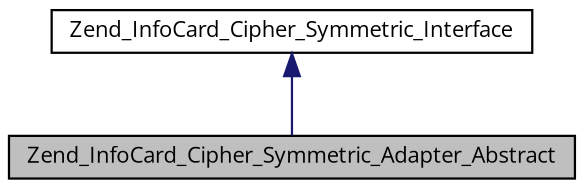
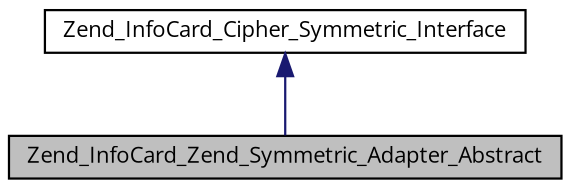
node "Zend_InfoCard_Cipher_Symmetric_Adapter_Abstract": label "Zend_InfoCard_Cipher_Symmetric_Adapter_Abstract" -> "Zend_InfoCard_Zend_Symmetric_Adapter_Abstract"
